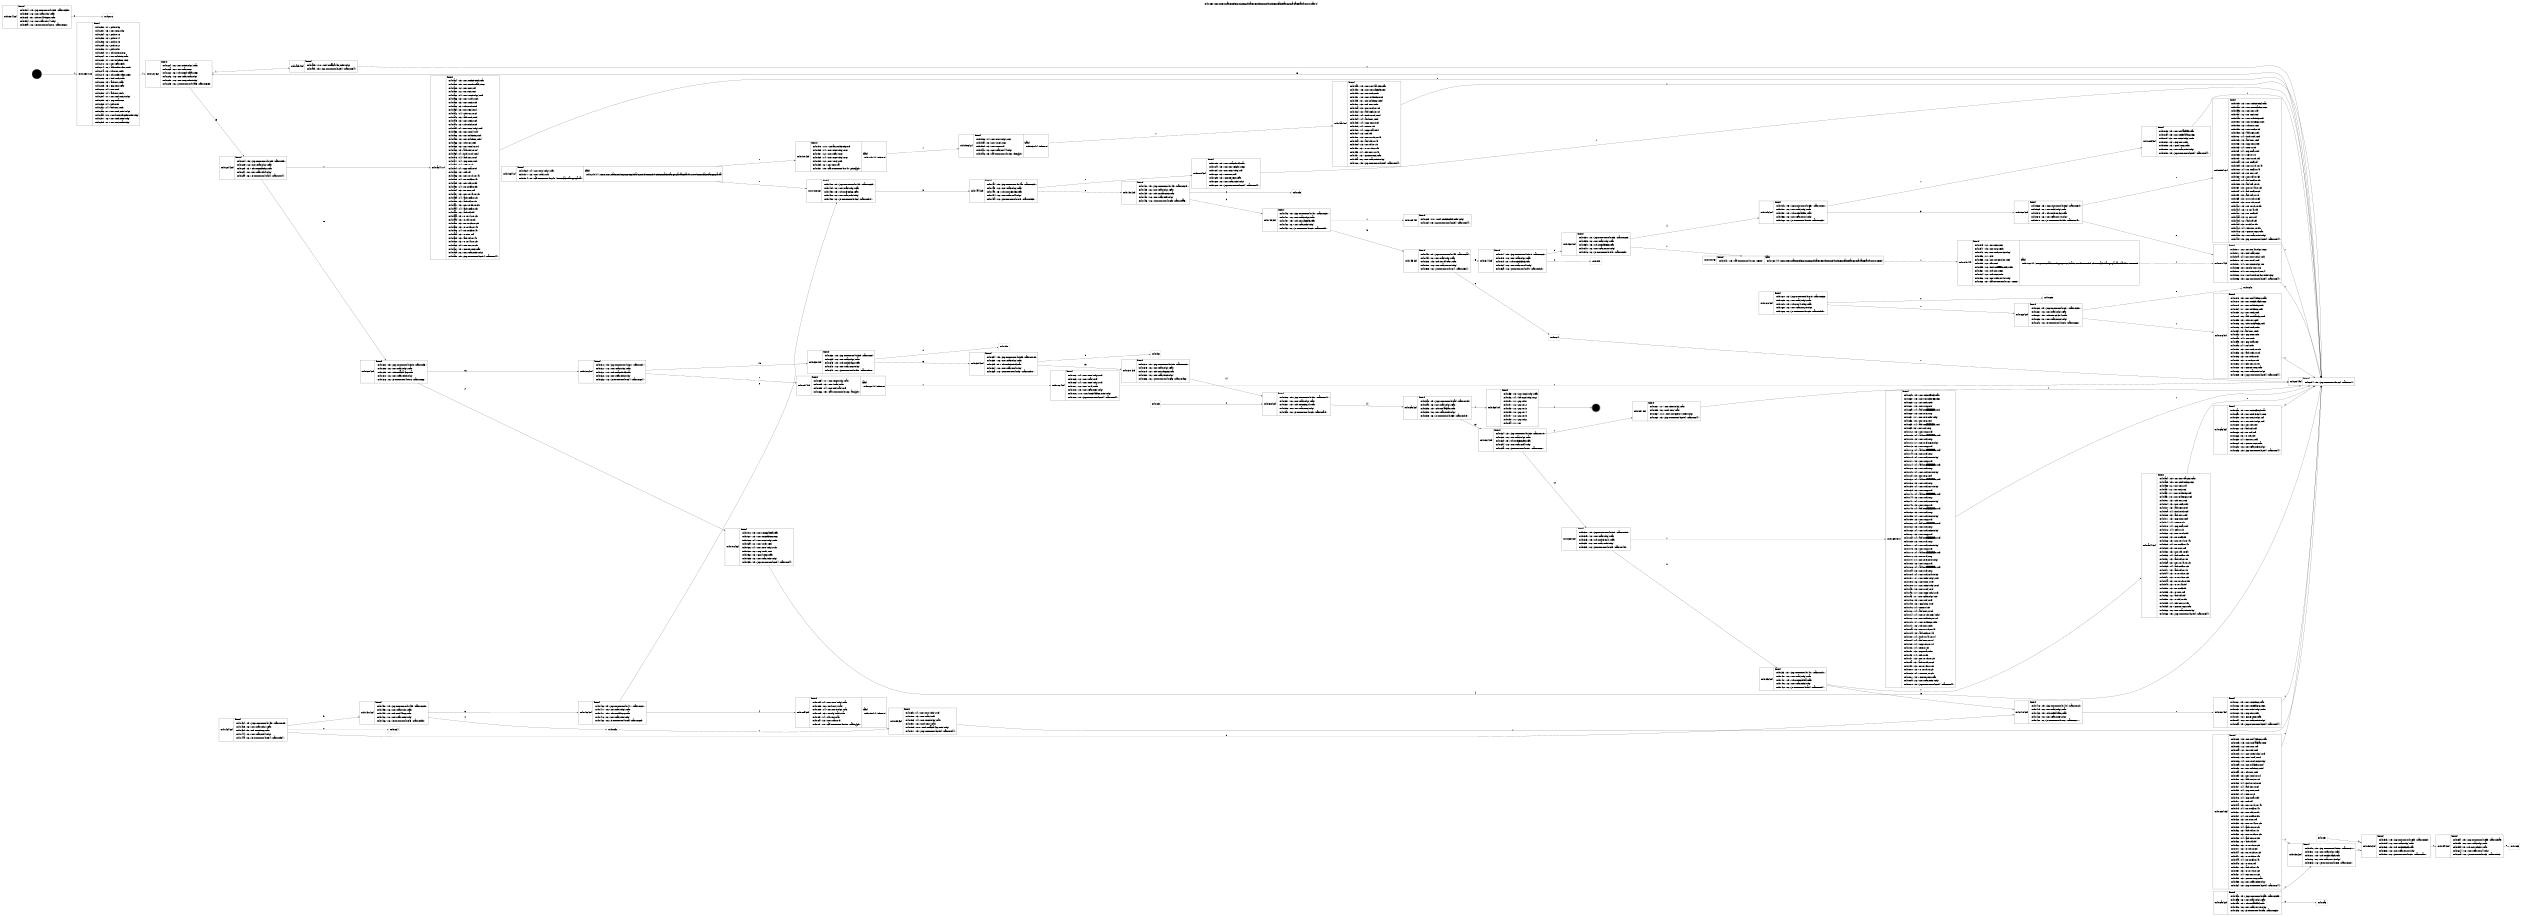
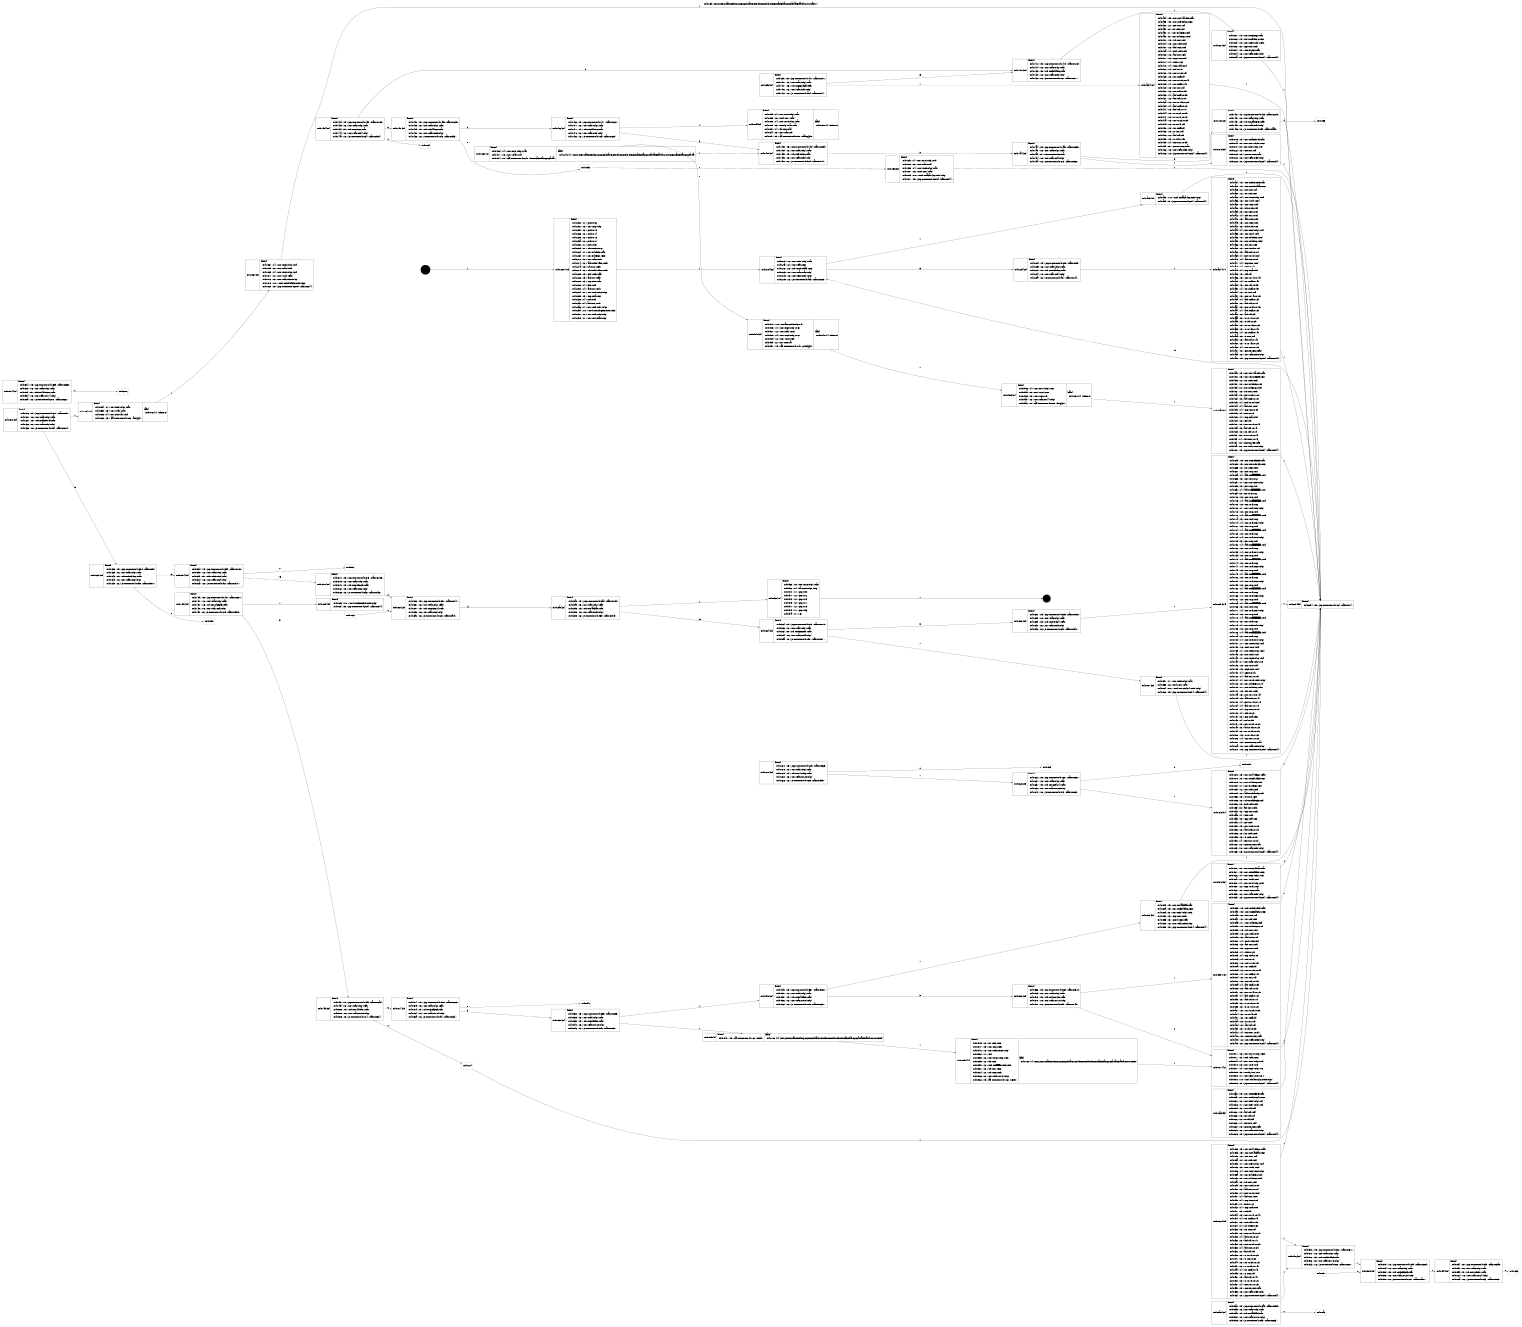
edge "0x4014c0 [28]" -> "0x4014dc [28]": removed, label "6"
node "0x401300 [28]": removed
edge "0x4013e0 [28]" -> "0x4013fc [28]": removed, label "11"
